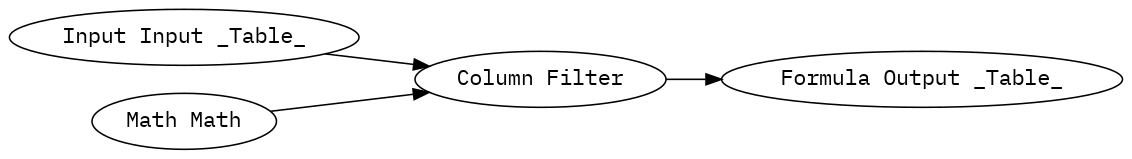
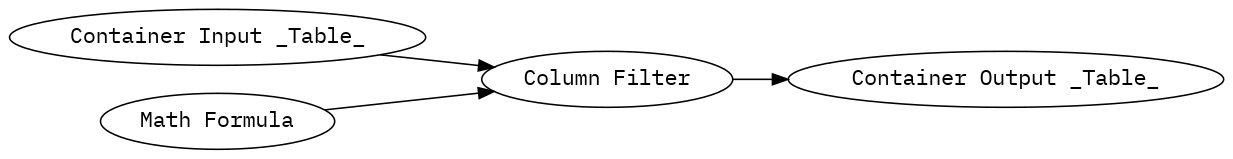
node "Input Input _Table_": label "Input Input _Table_" -> "Container Input _Table_"
node "Formula Output _Table_": label "Formula Output _Table_" -> "Container Output _Table_"
node "Math Math": label "Math Math" -> "Math Formula"
